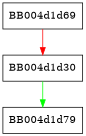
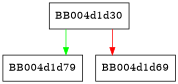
edge "BB004d1d69" -> "BB004d1d30": reversed
